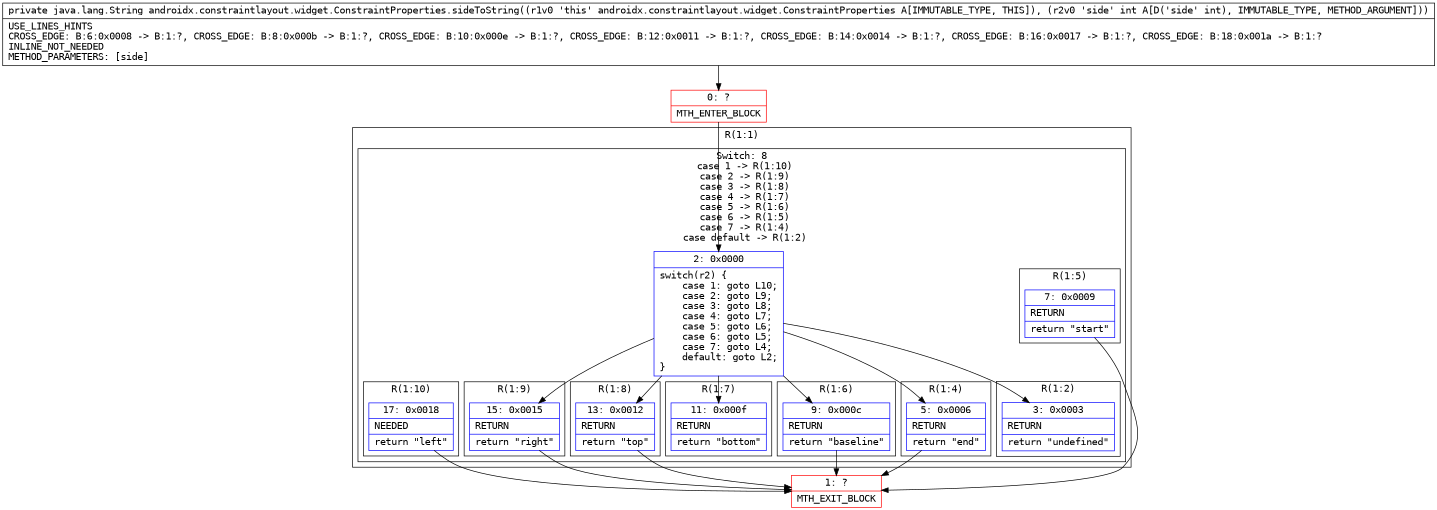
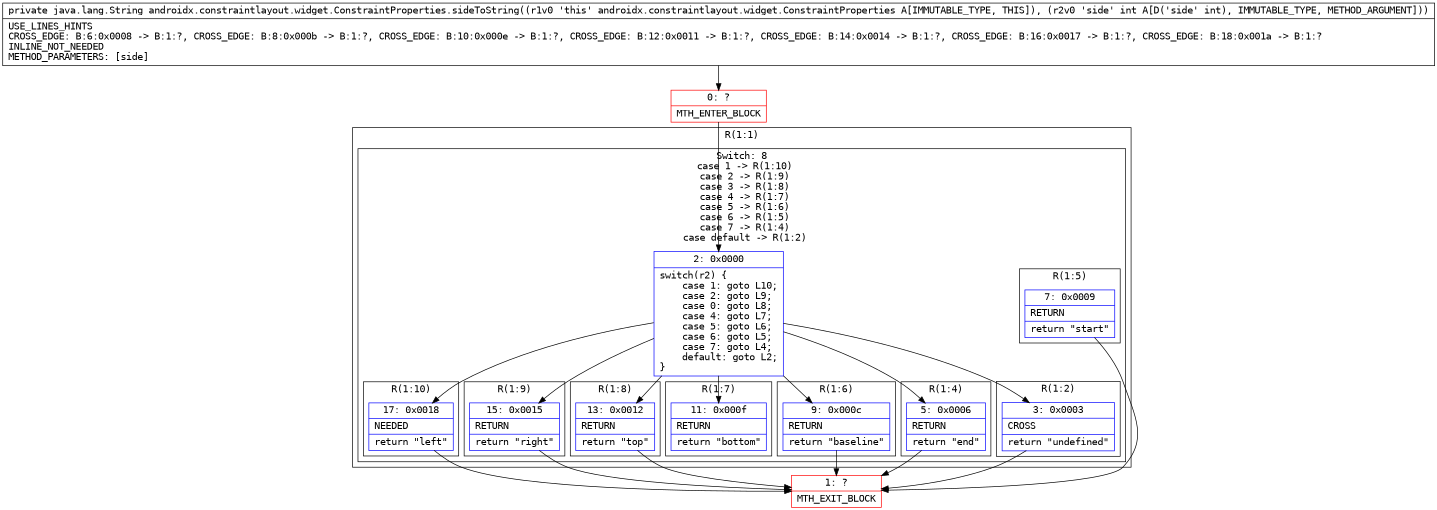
node "2: 0x0000": text "case 3: goto L8;" -> "case 0: goto L8;"
edge "2: 0x0000" -> "17: 0x0018": added
node "3: 0x0003": text "RETURN" -> "CROSS"
edge "3: 0x0003" -> "1: ?": added
